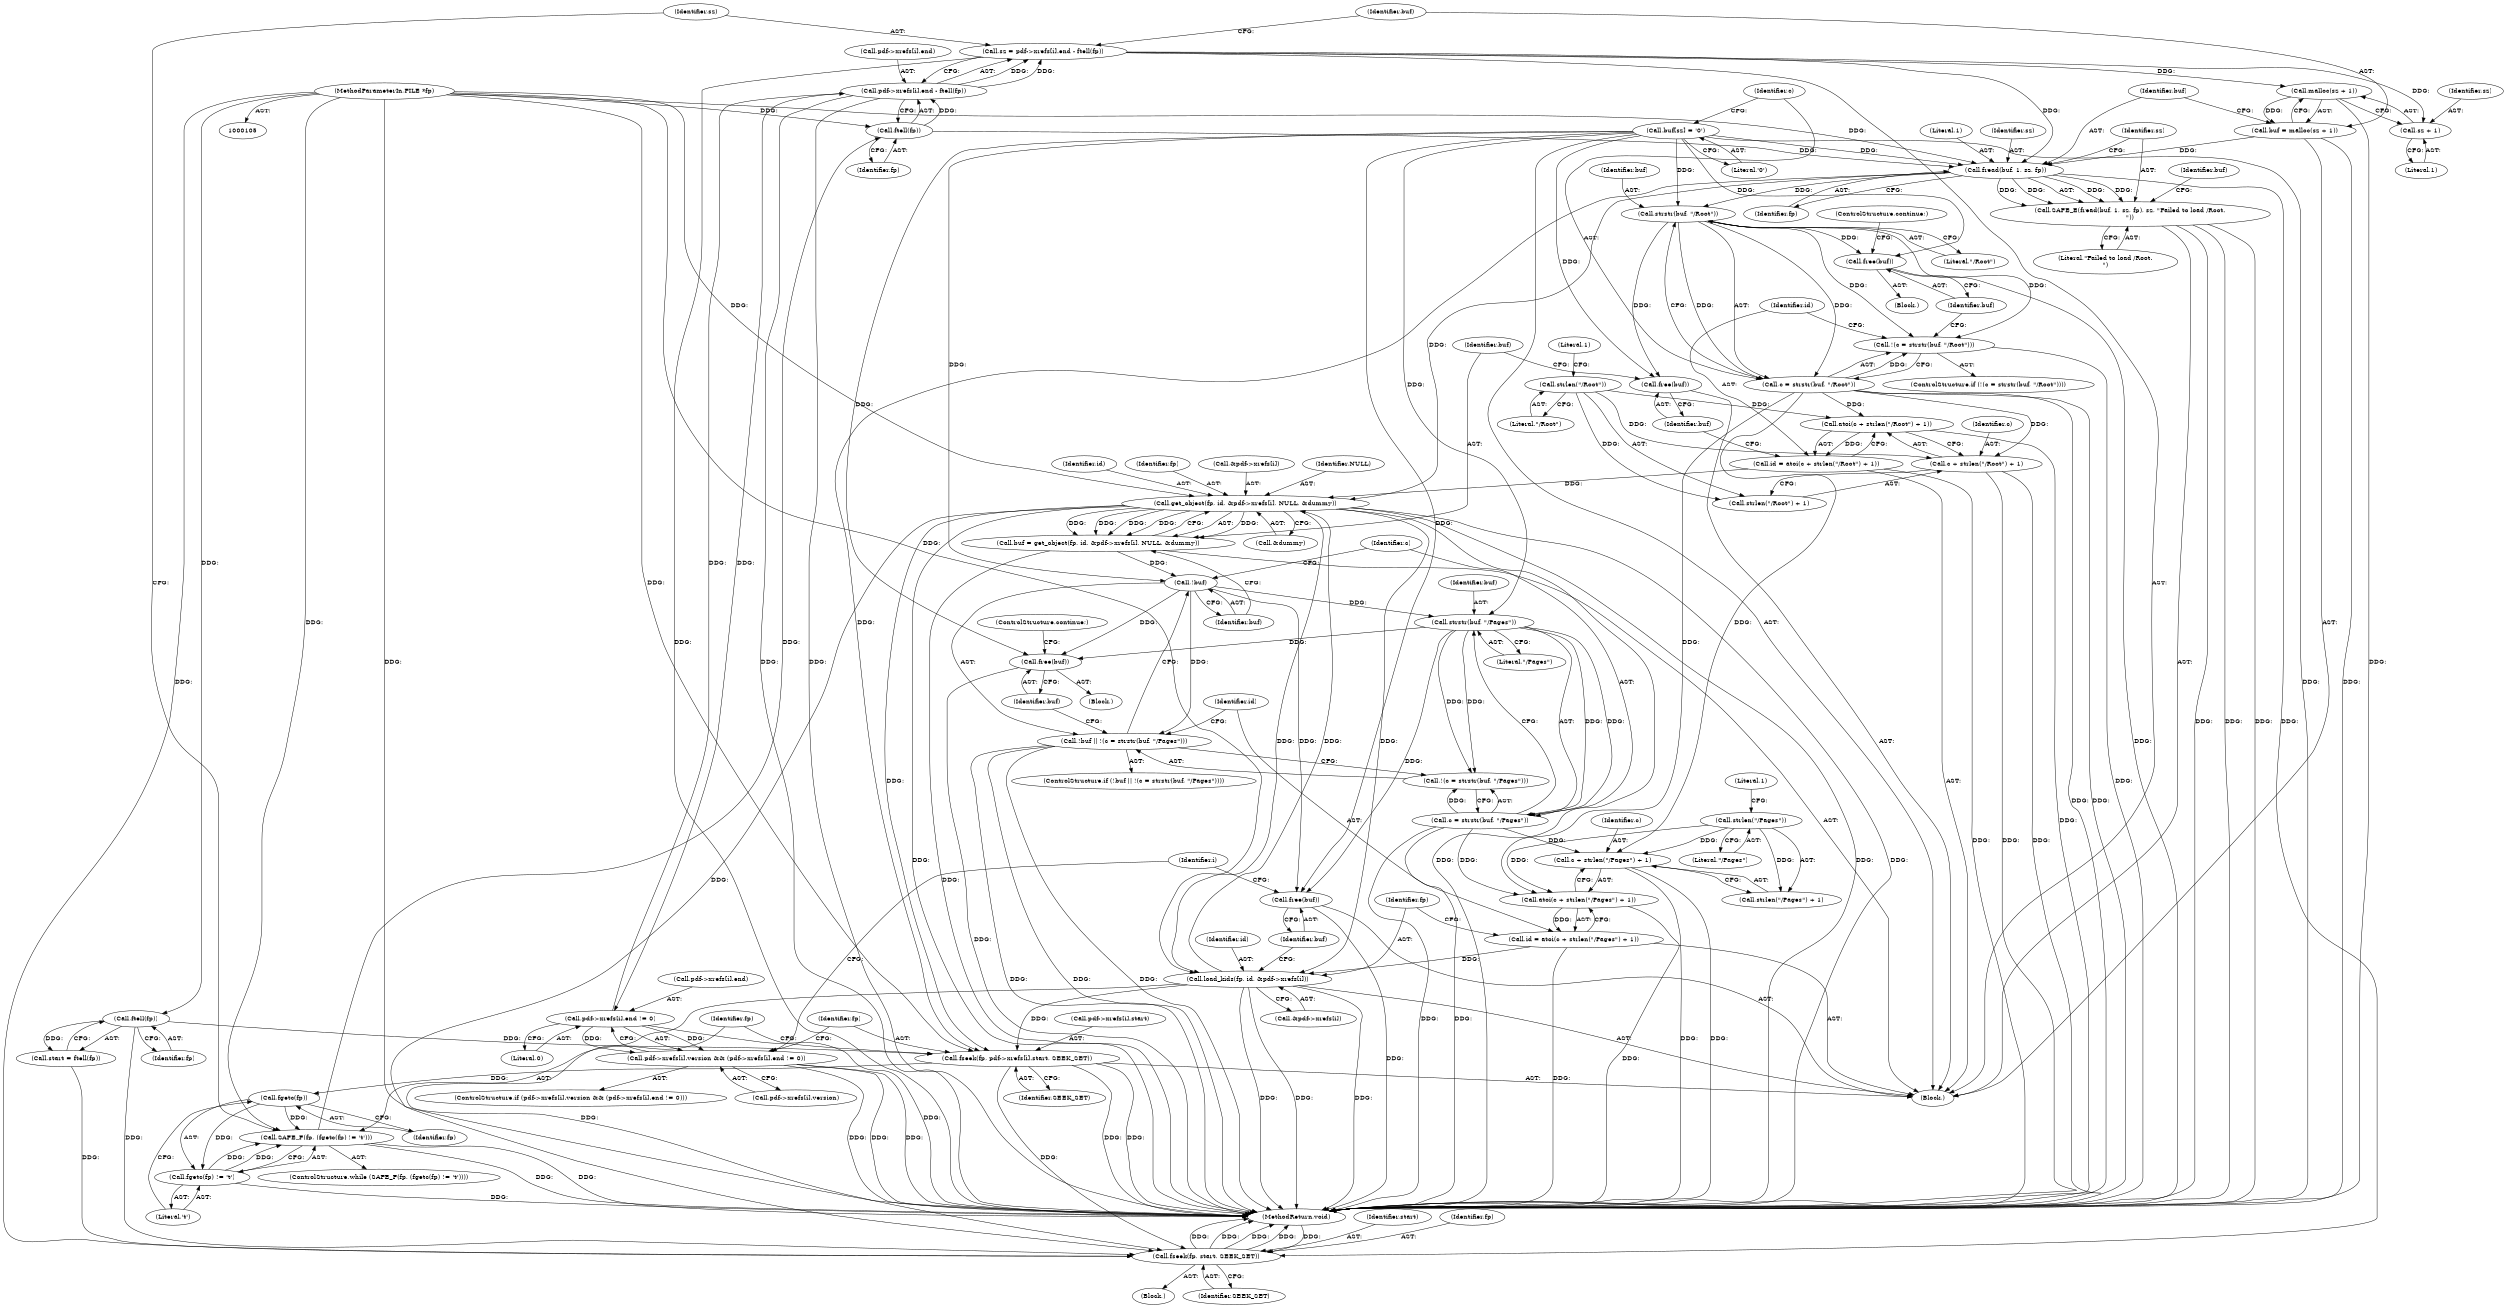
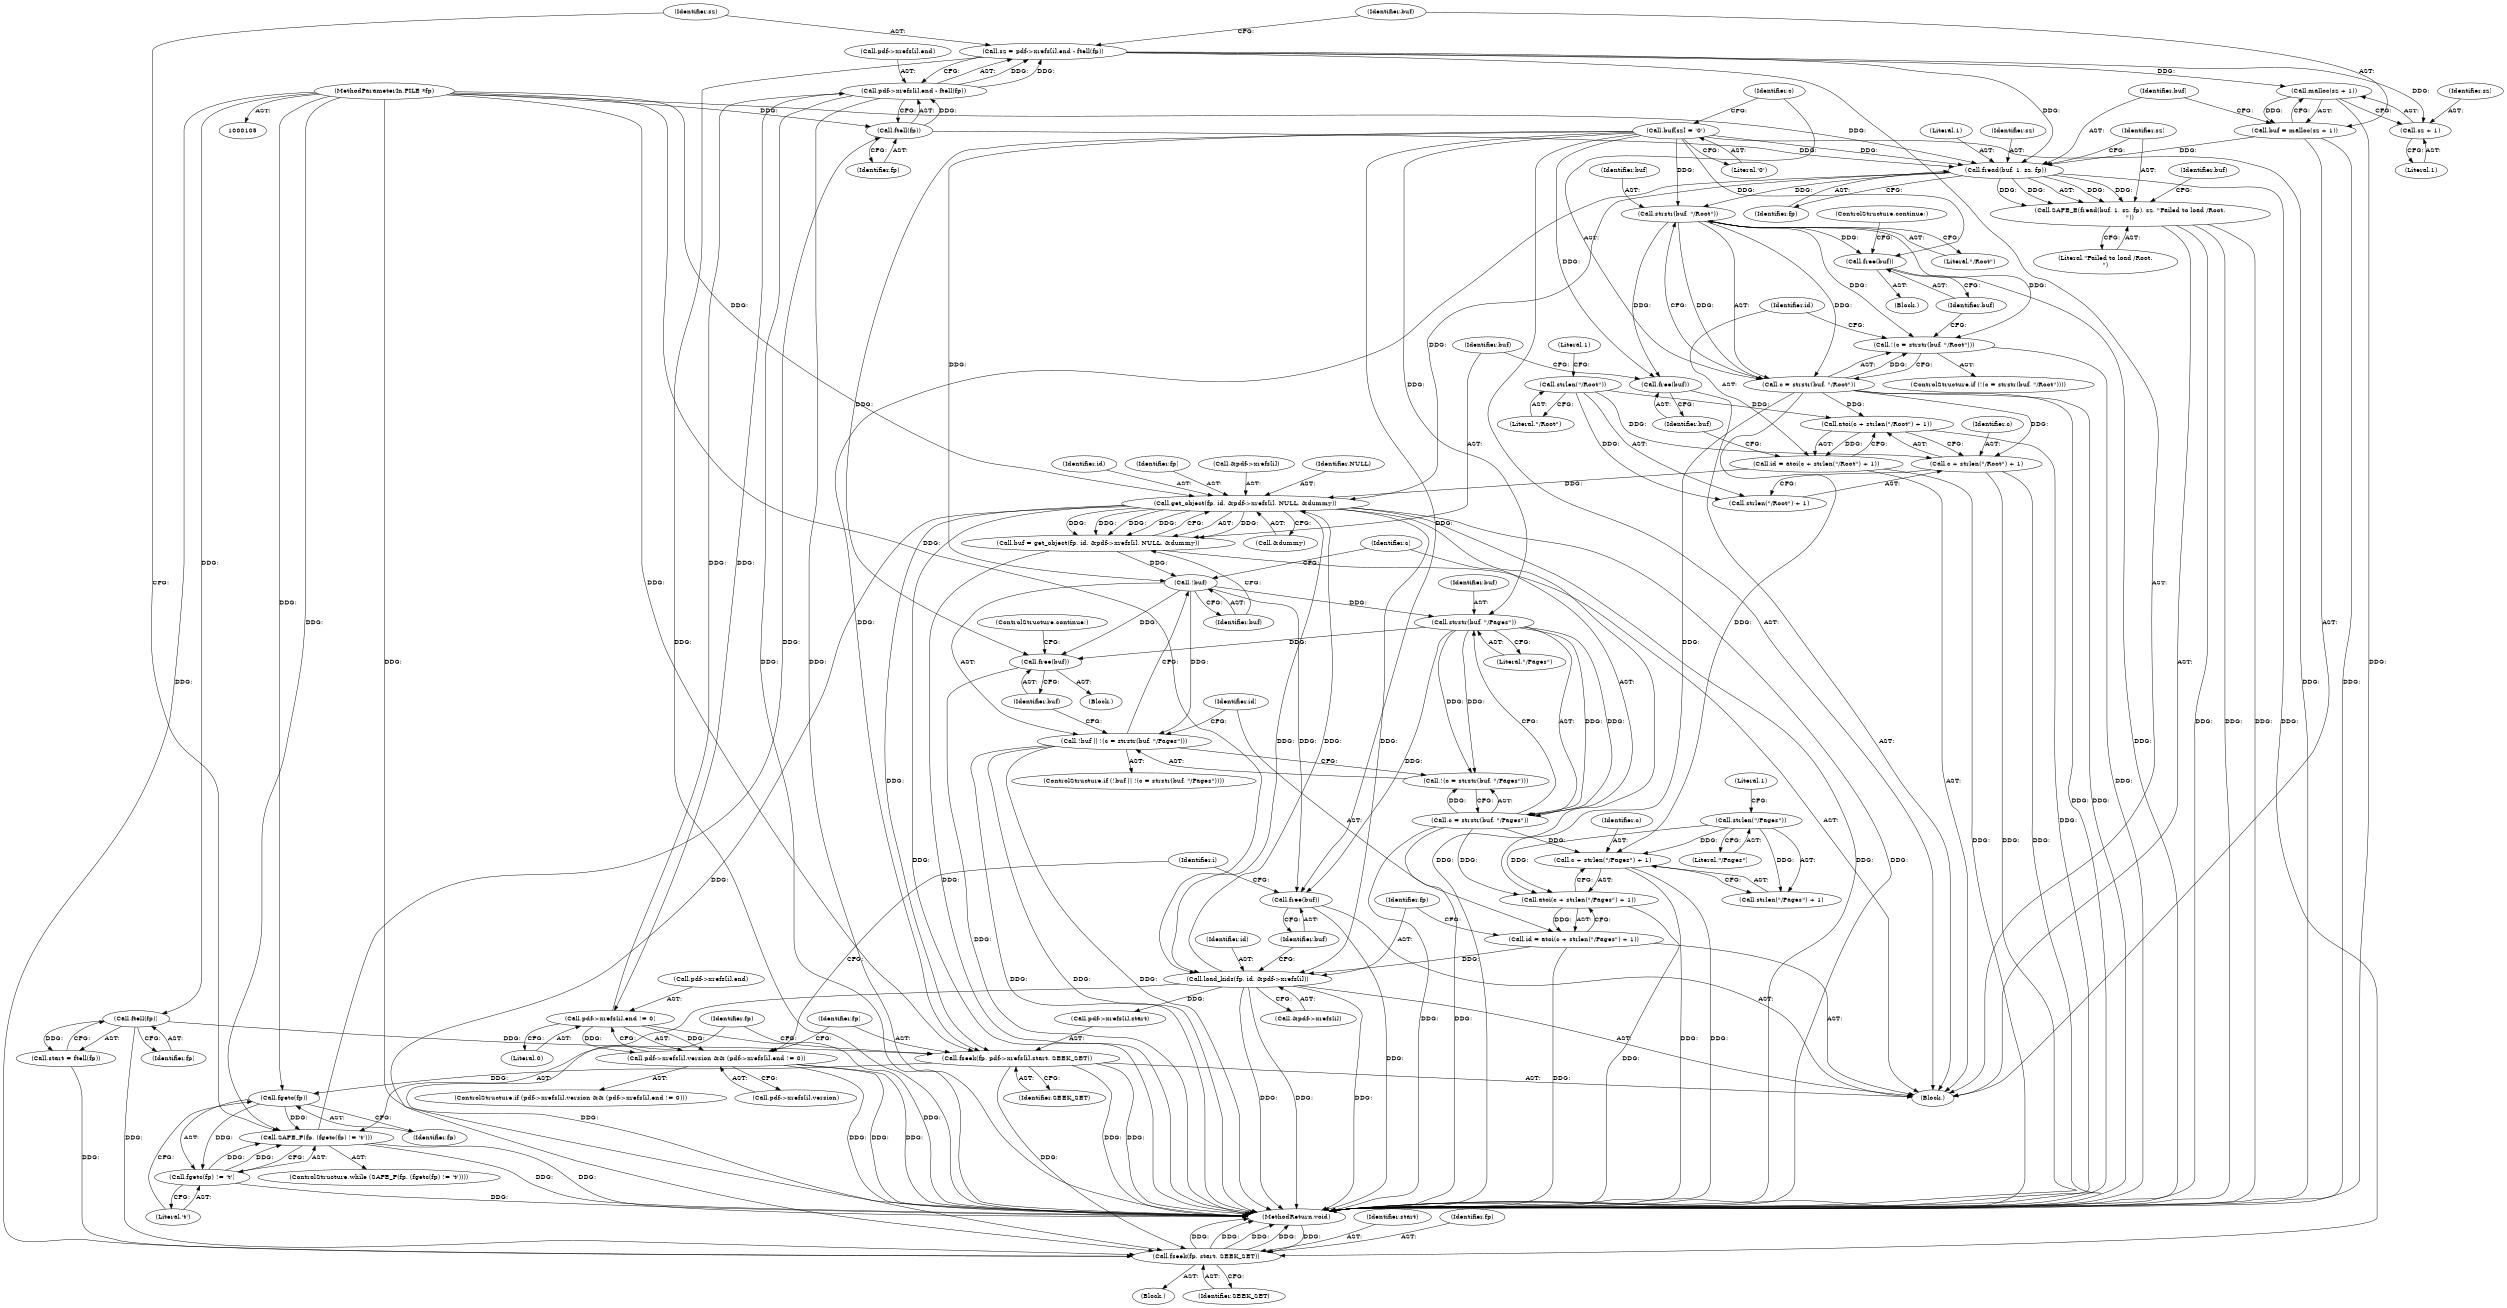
edge "(MethodParameterIn,FILE *fp)" -> "(Call,fgetc(fp))": added, label "DDG:"
edge "(Call,load_kids(fp, id, &pdf->xrefs[i]))" -> "(Call,fseek(fp, pdf->xrefs[i].start, SEEK_SET))": now "(Call,load_kids(fp, id, &pdf->xrefs[i]))" -> "(Call,pdf->xrefs[i].start)"
edge "(Call,fgetc(fp) != 't')" -> "(Literal,'t')": label "AST: " -> "CFG: "
